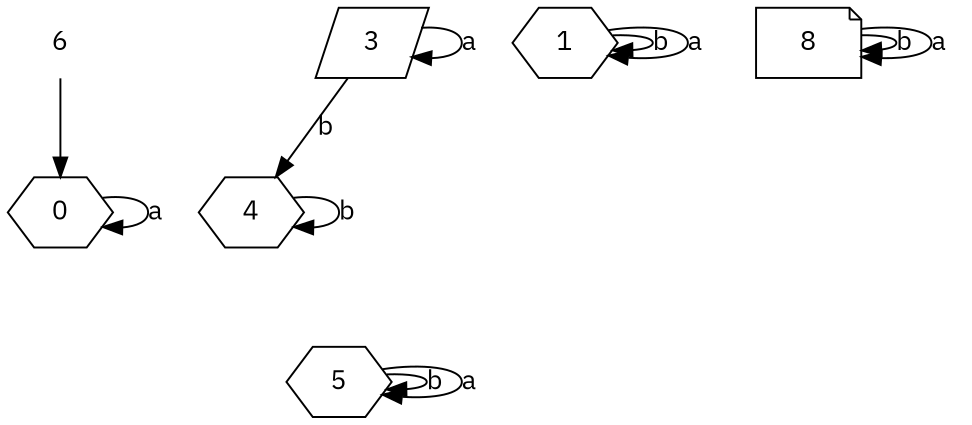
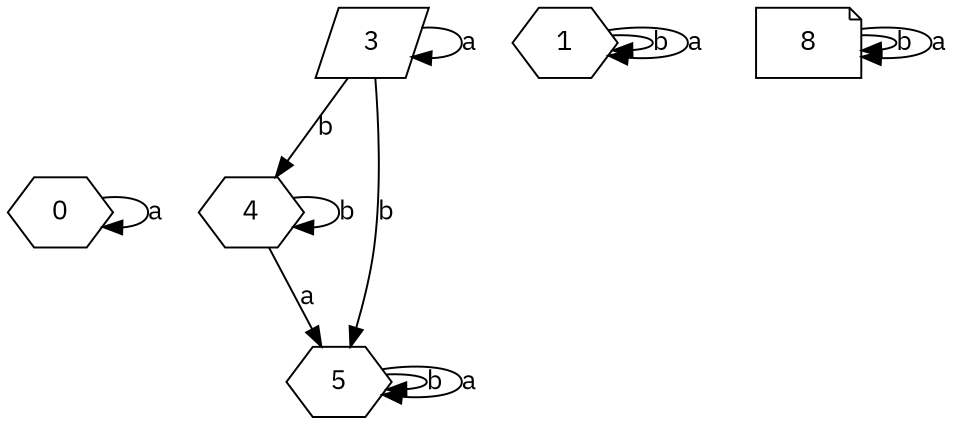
node "6": removed
edge "3" -> "5": added, label "b"
edge "4" -> "5": added, label "a"
